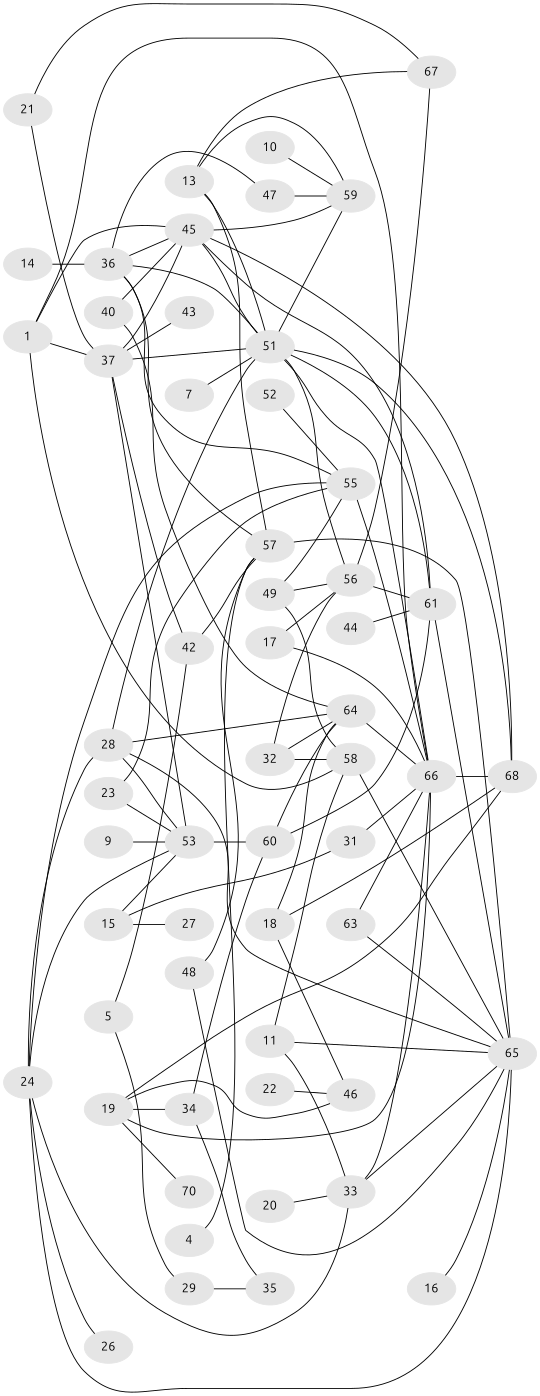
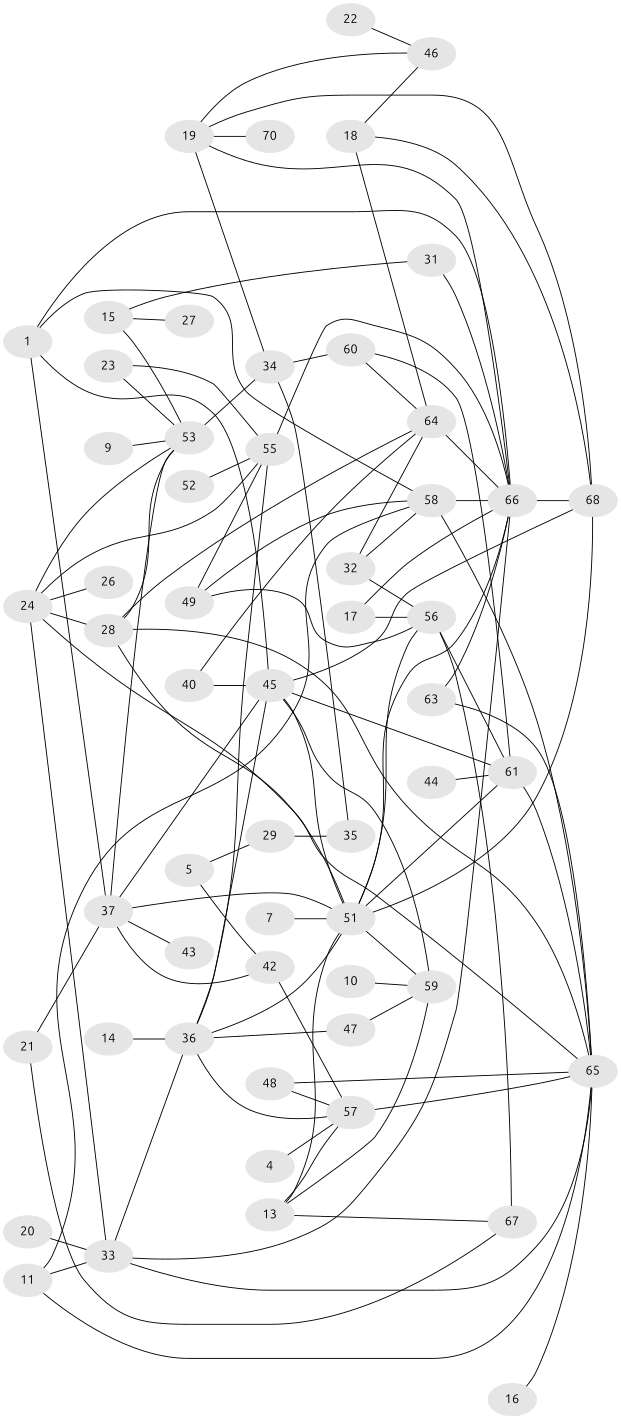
edge "58" -- "66": added
edge "53" -- "60": now "53" -- "34"
edge "36" -- "33": added
